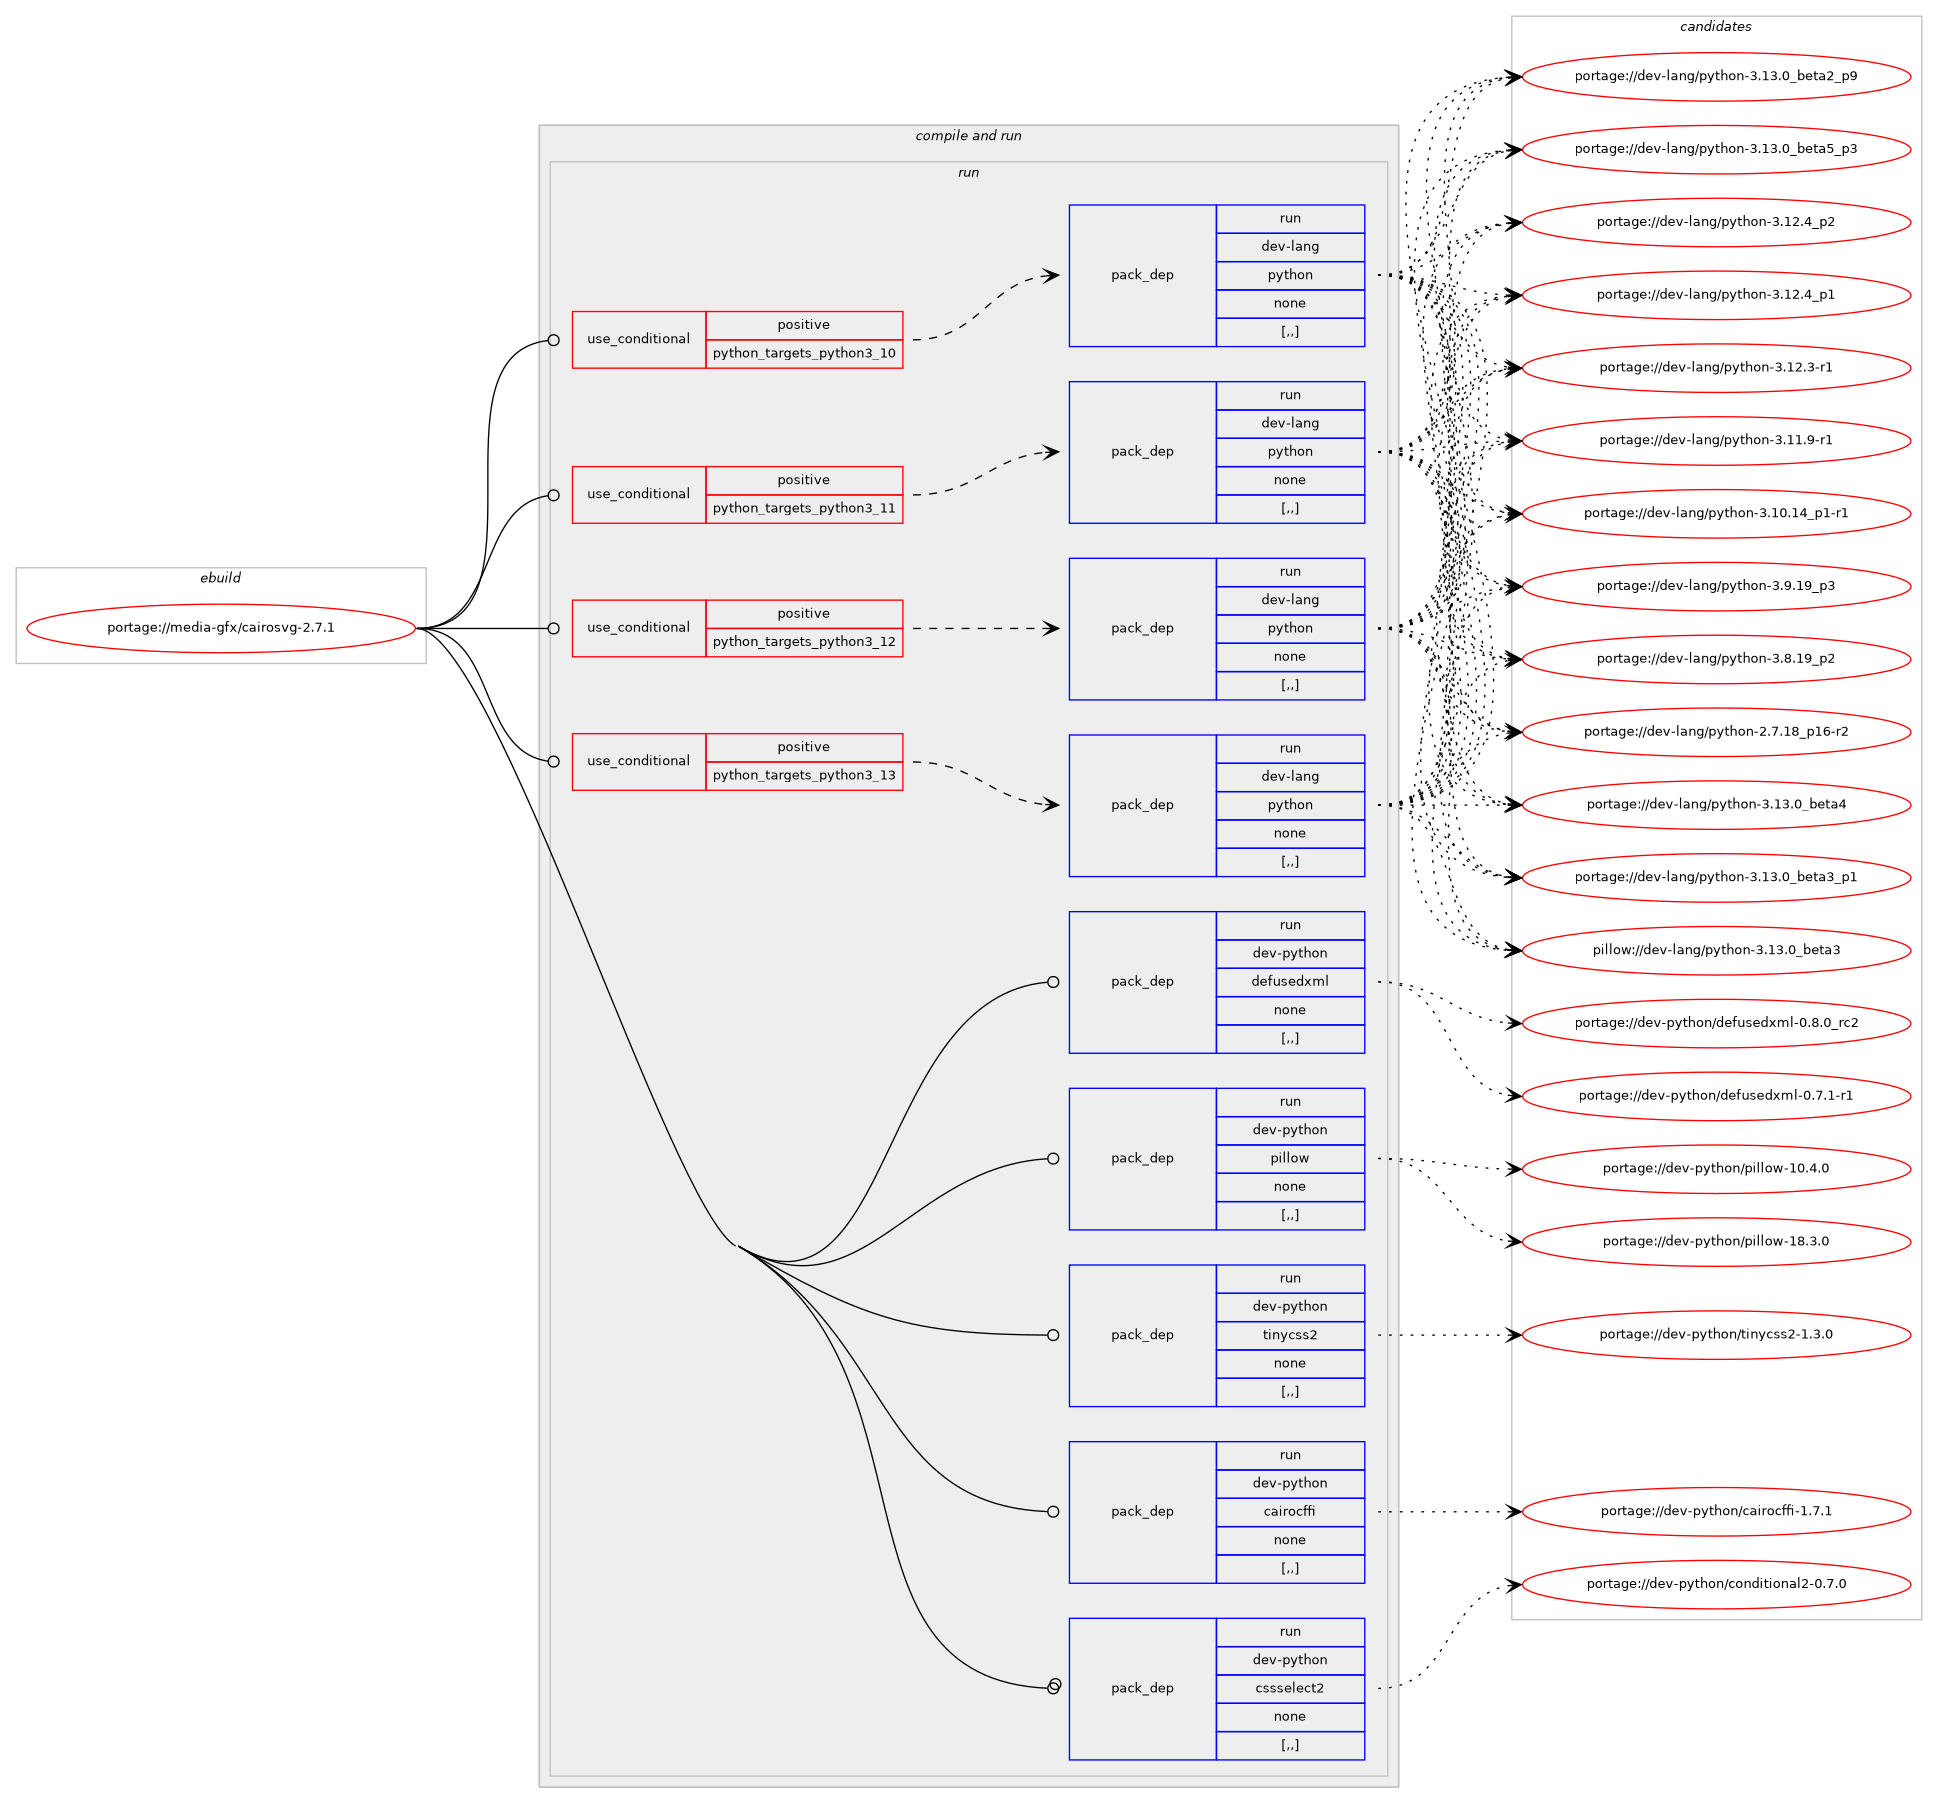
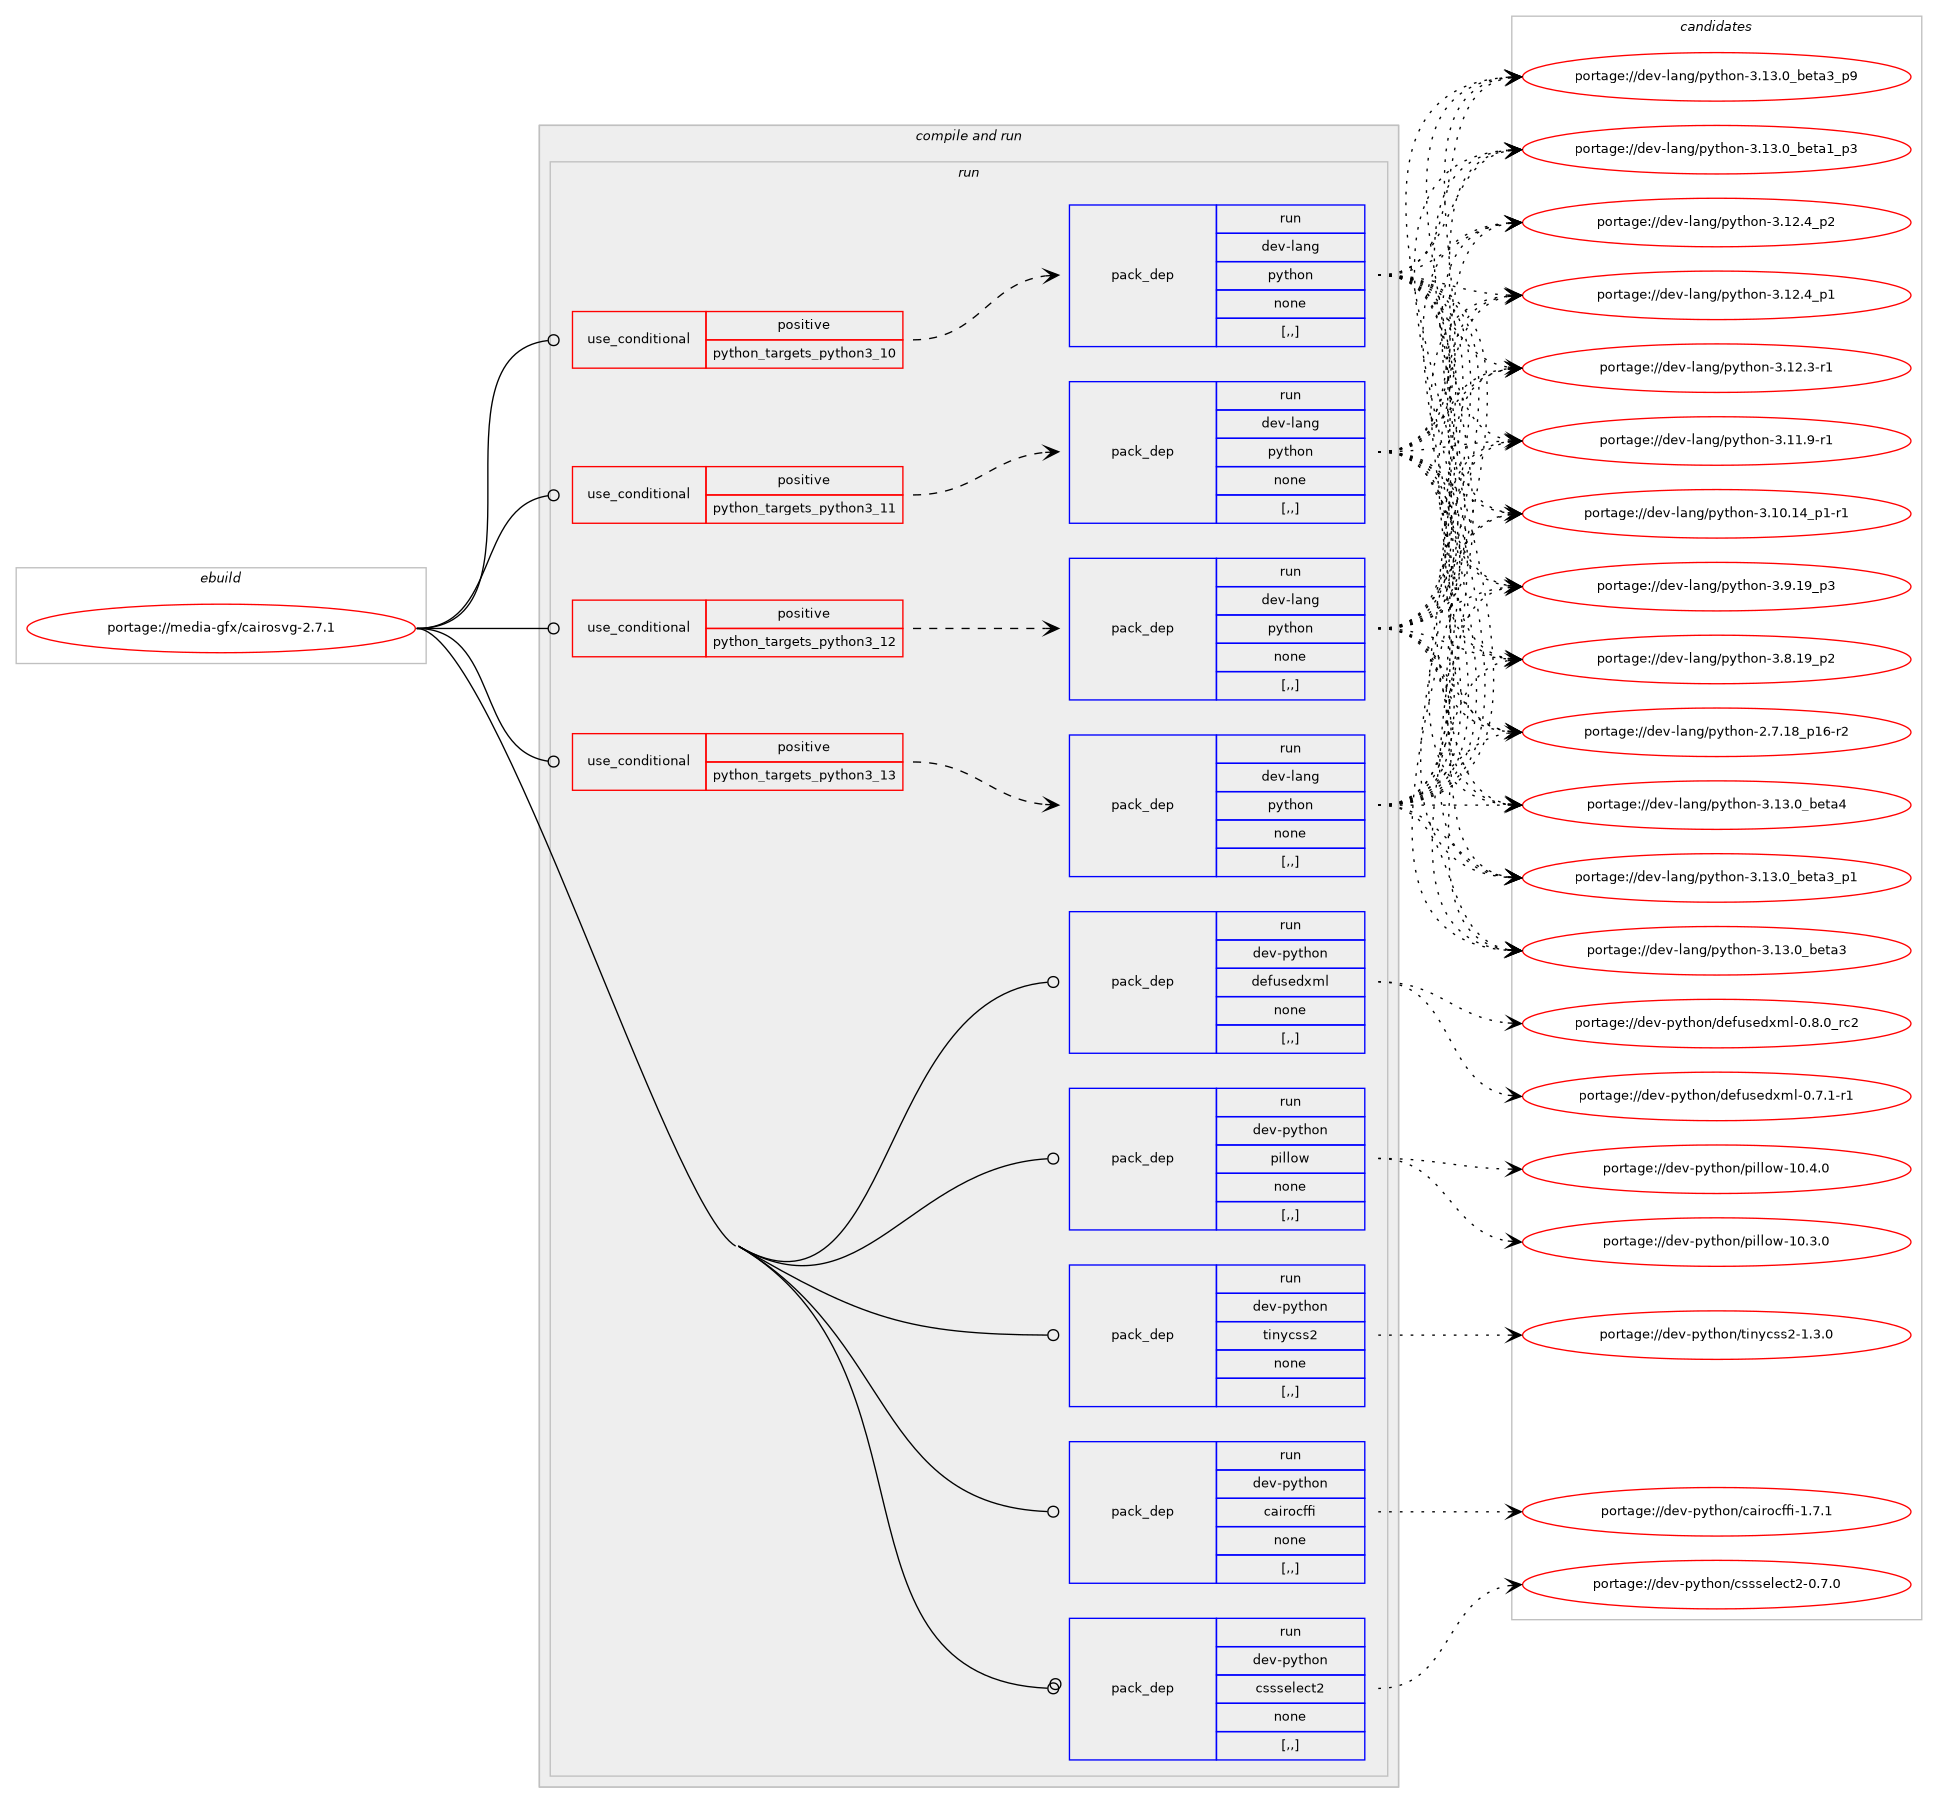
node "portage://dev-lang/python-3.13.0_beta2_p9": label "portage://dev-lang/python-3.13.0_beta2_p9" -> "portage://dev-lang/python-3.13.0_beta3_p9"
node "portage://dev-lang/python-3.13.0_beta5_p3": label "portage://dev-lang/python-3.13.0_beta5_p3" -> "portage://dev-lang/python-3.13.0_beta1_p3"
node "pillow://dev-lang/python-3.13.0_beta3": label "pillow://dev-lang/python-3.13.0_beta3" -> "portage://dev-lang/python-3.13.0_beta3"
node "portage://dev-python/pillow-18.3.0": label "portage://dev-python/pillow-18.3.0" -> "portage://dev-python/pillow-10.3.0"
node "portage://dev-python/conditional2-0.7.0": label "portage://dev-python/conditional2-0.7.0" -> "portage://dev-python/cssselect2-0.7.0"
